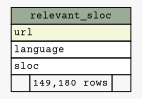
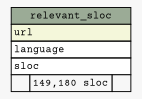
node "relevant_sloc": text "149,180 rows" -> "149,180 sloc"
